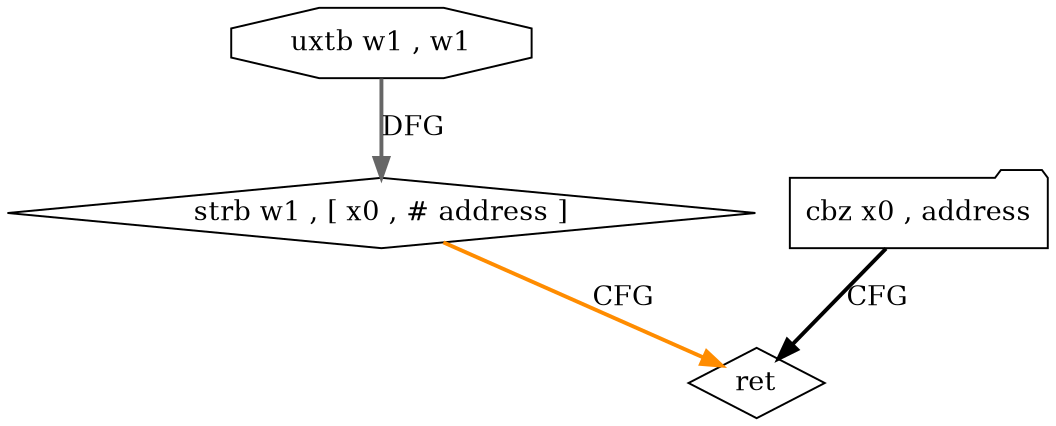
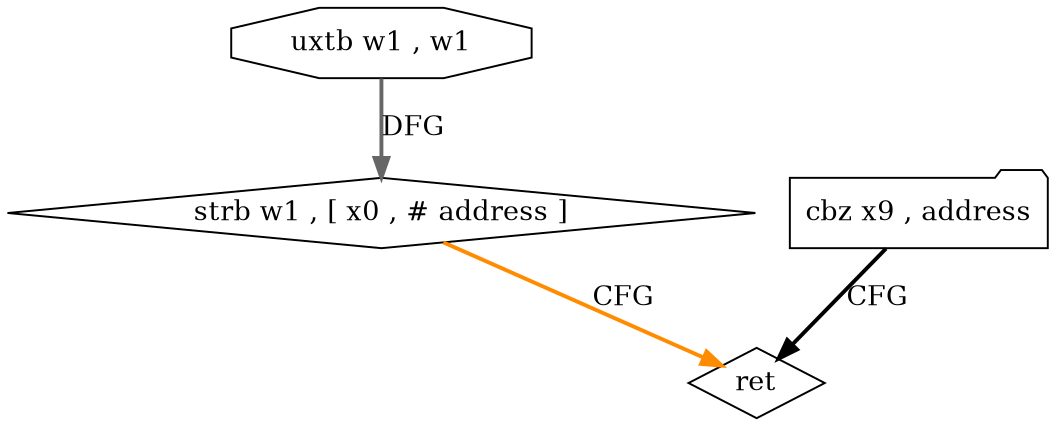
node "cbz x0 , address": label "cbz x0 , address" -> "cbz x9 , address"
